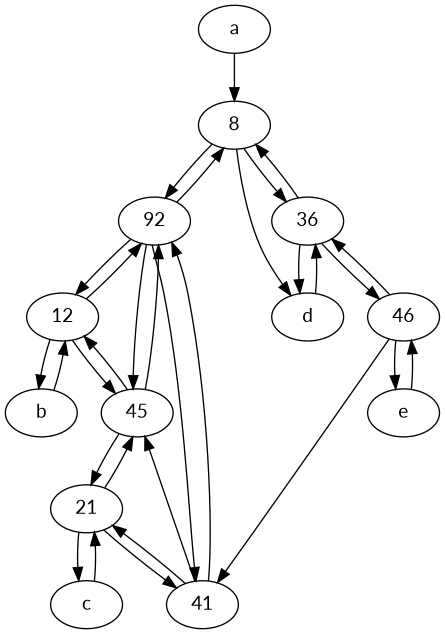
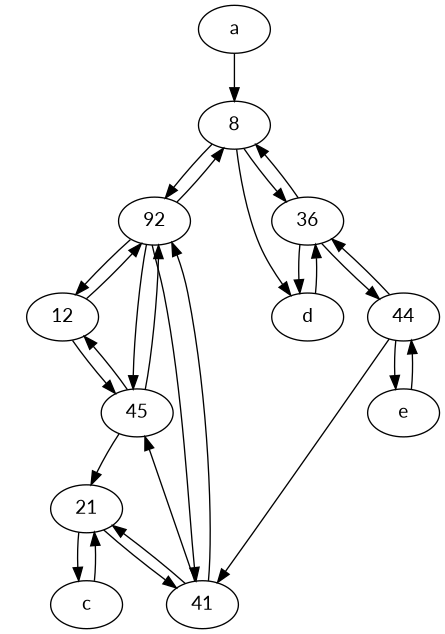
node "46": label "46" -> "44"
node "b": removed
edge "21" -> "45": removed
